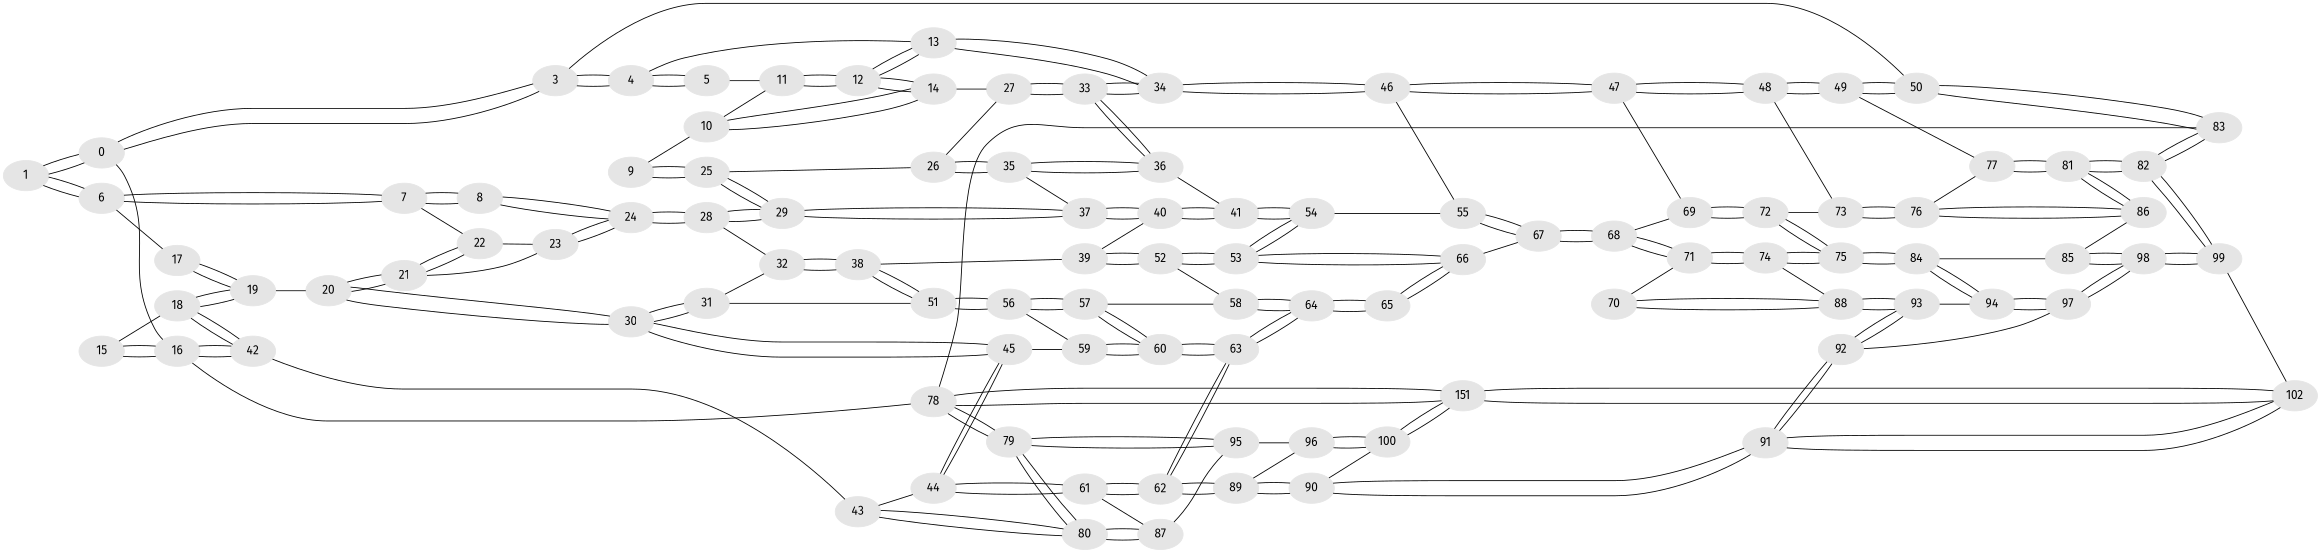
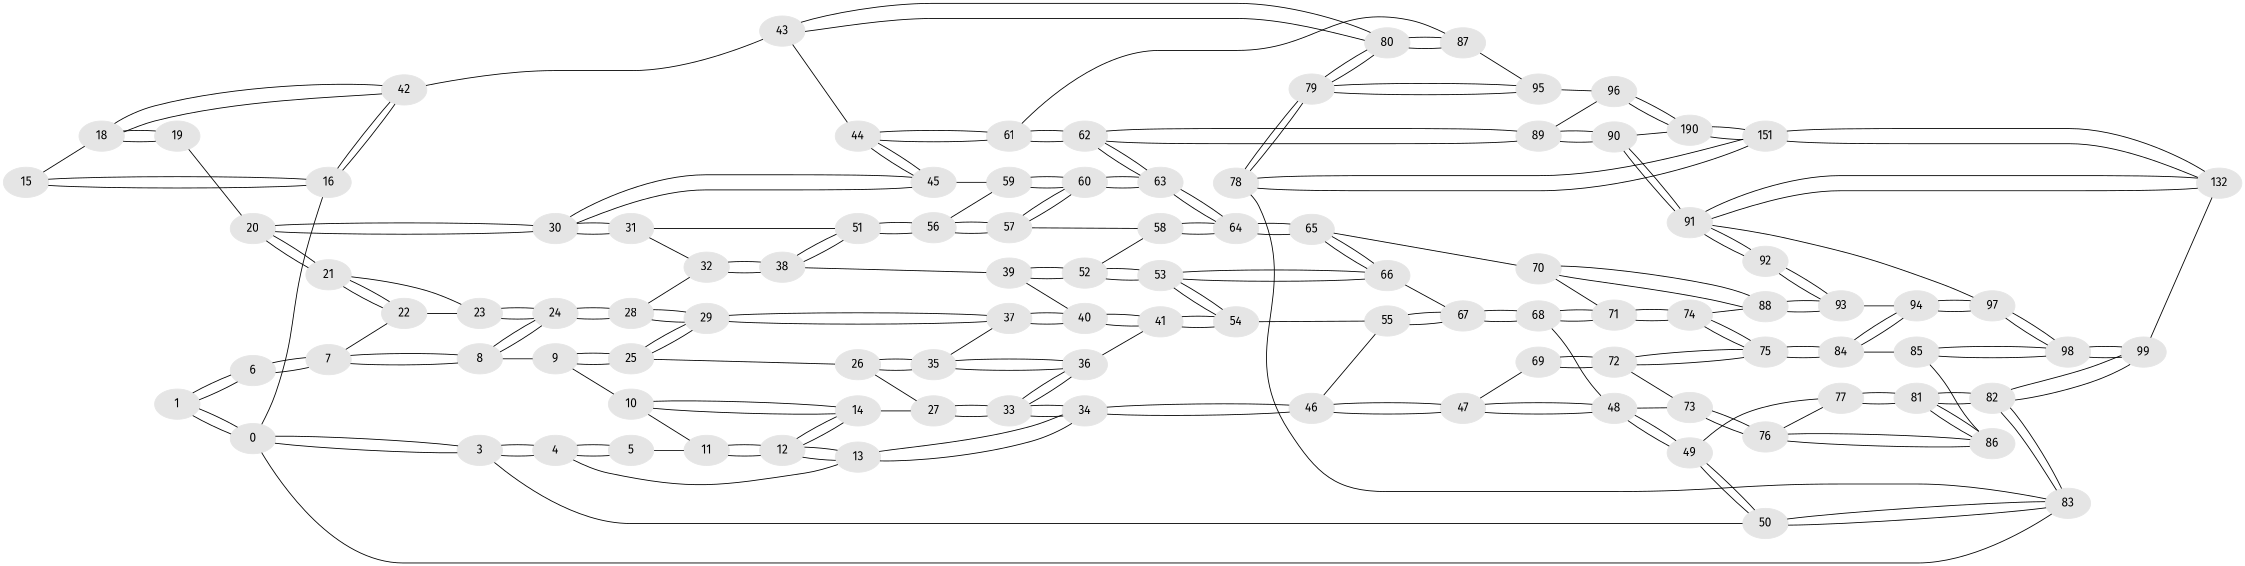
edge "69" -- "68": now "48" -- "68"
edge "65" -- "70": added
node "17": removed
edge "97" -- "92": now "97" -- "91"
edge "8" -- "9": added
node "102": label "102" -> "132"
edge "16" -- "78": removed
node "100": label "100" -> "190"
edge "0" -- "83": added
